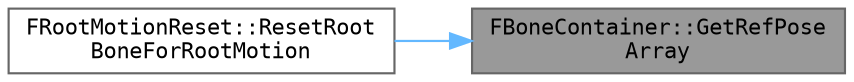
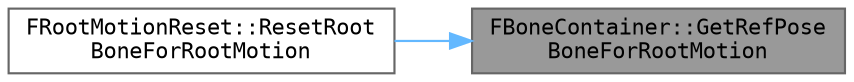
node "FBoneContainer::GetRefPose Array": label "FBoneContainer::GetRefPose Array" -> "FBoneContainer::GetRefPose BoneForRootMotion"
